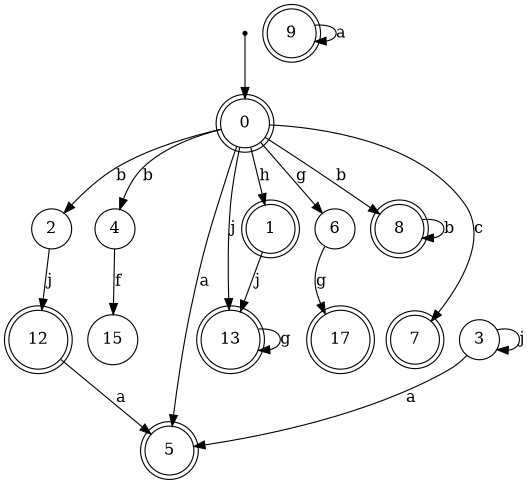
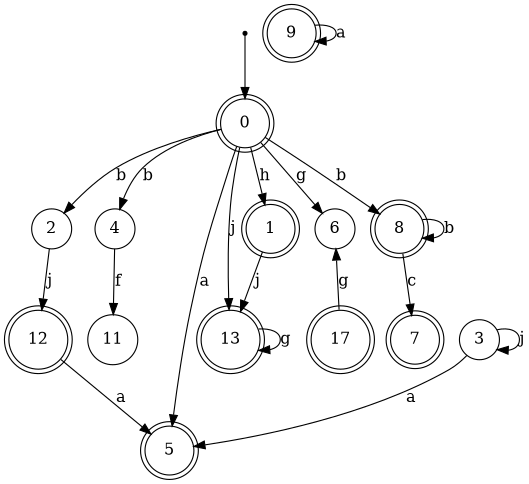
edge "0" -> "7": now "8" -> "7"
edge "6" -> "17": reversed
node "15": label "15" -> "11"
